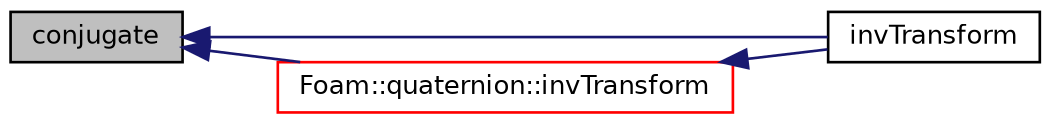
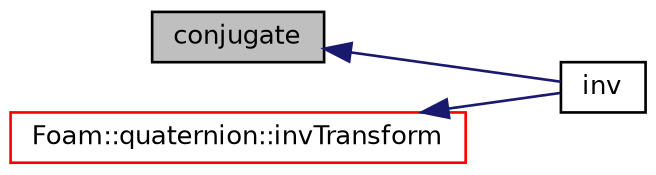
node "invTransform": label "invTransform" -> "inv"
edge "Foam::quaternion::invTransform" -> "conjugate": removed
